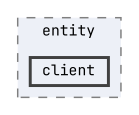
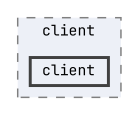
cluster "entity": label "entity" -> "client"
